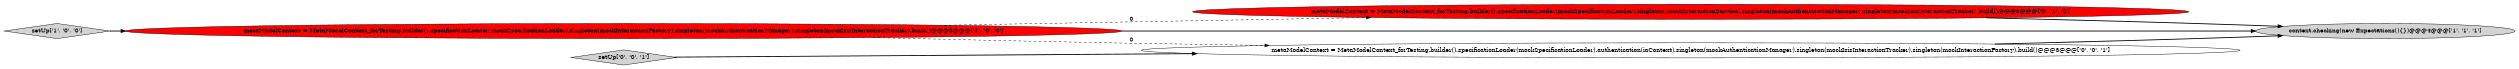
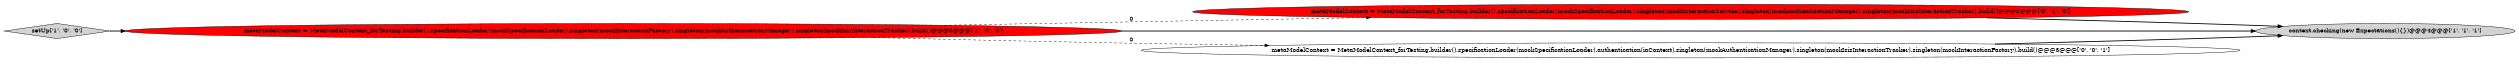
node "setUp['0', '0', '1']": removed
